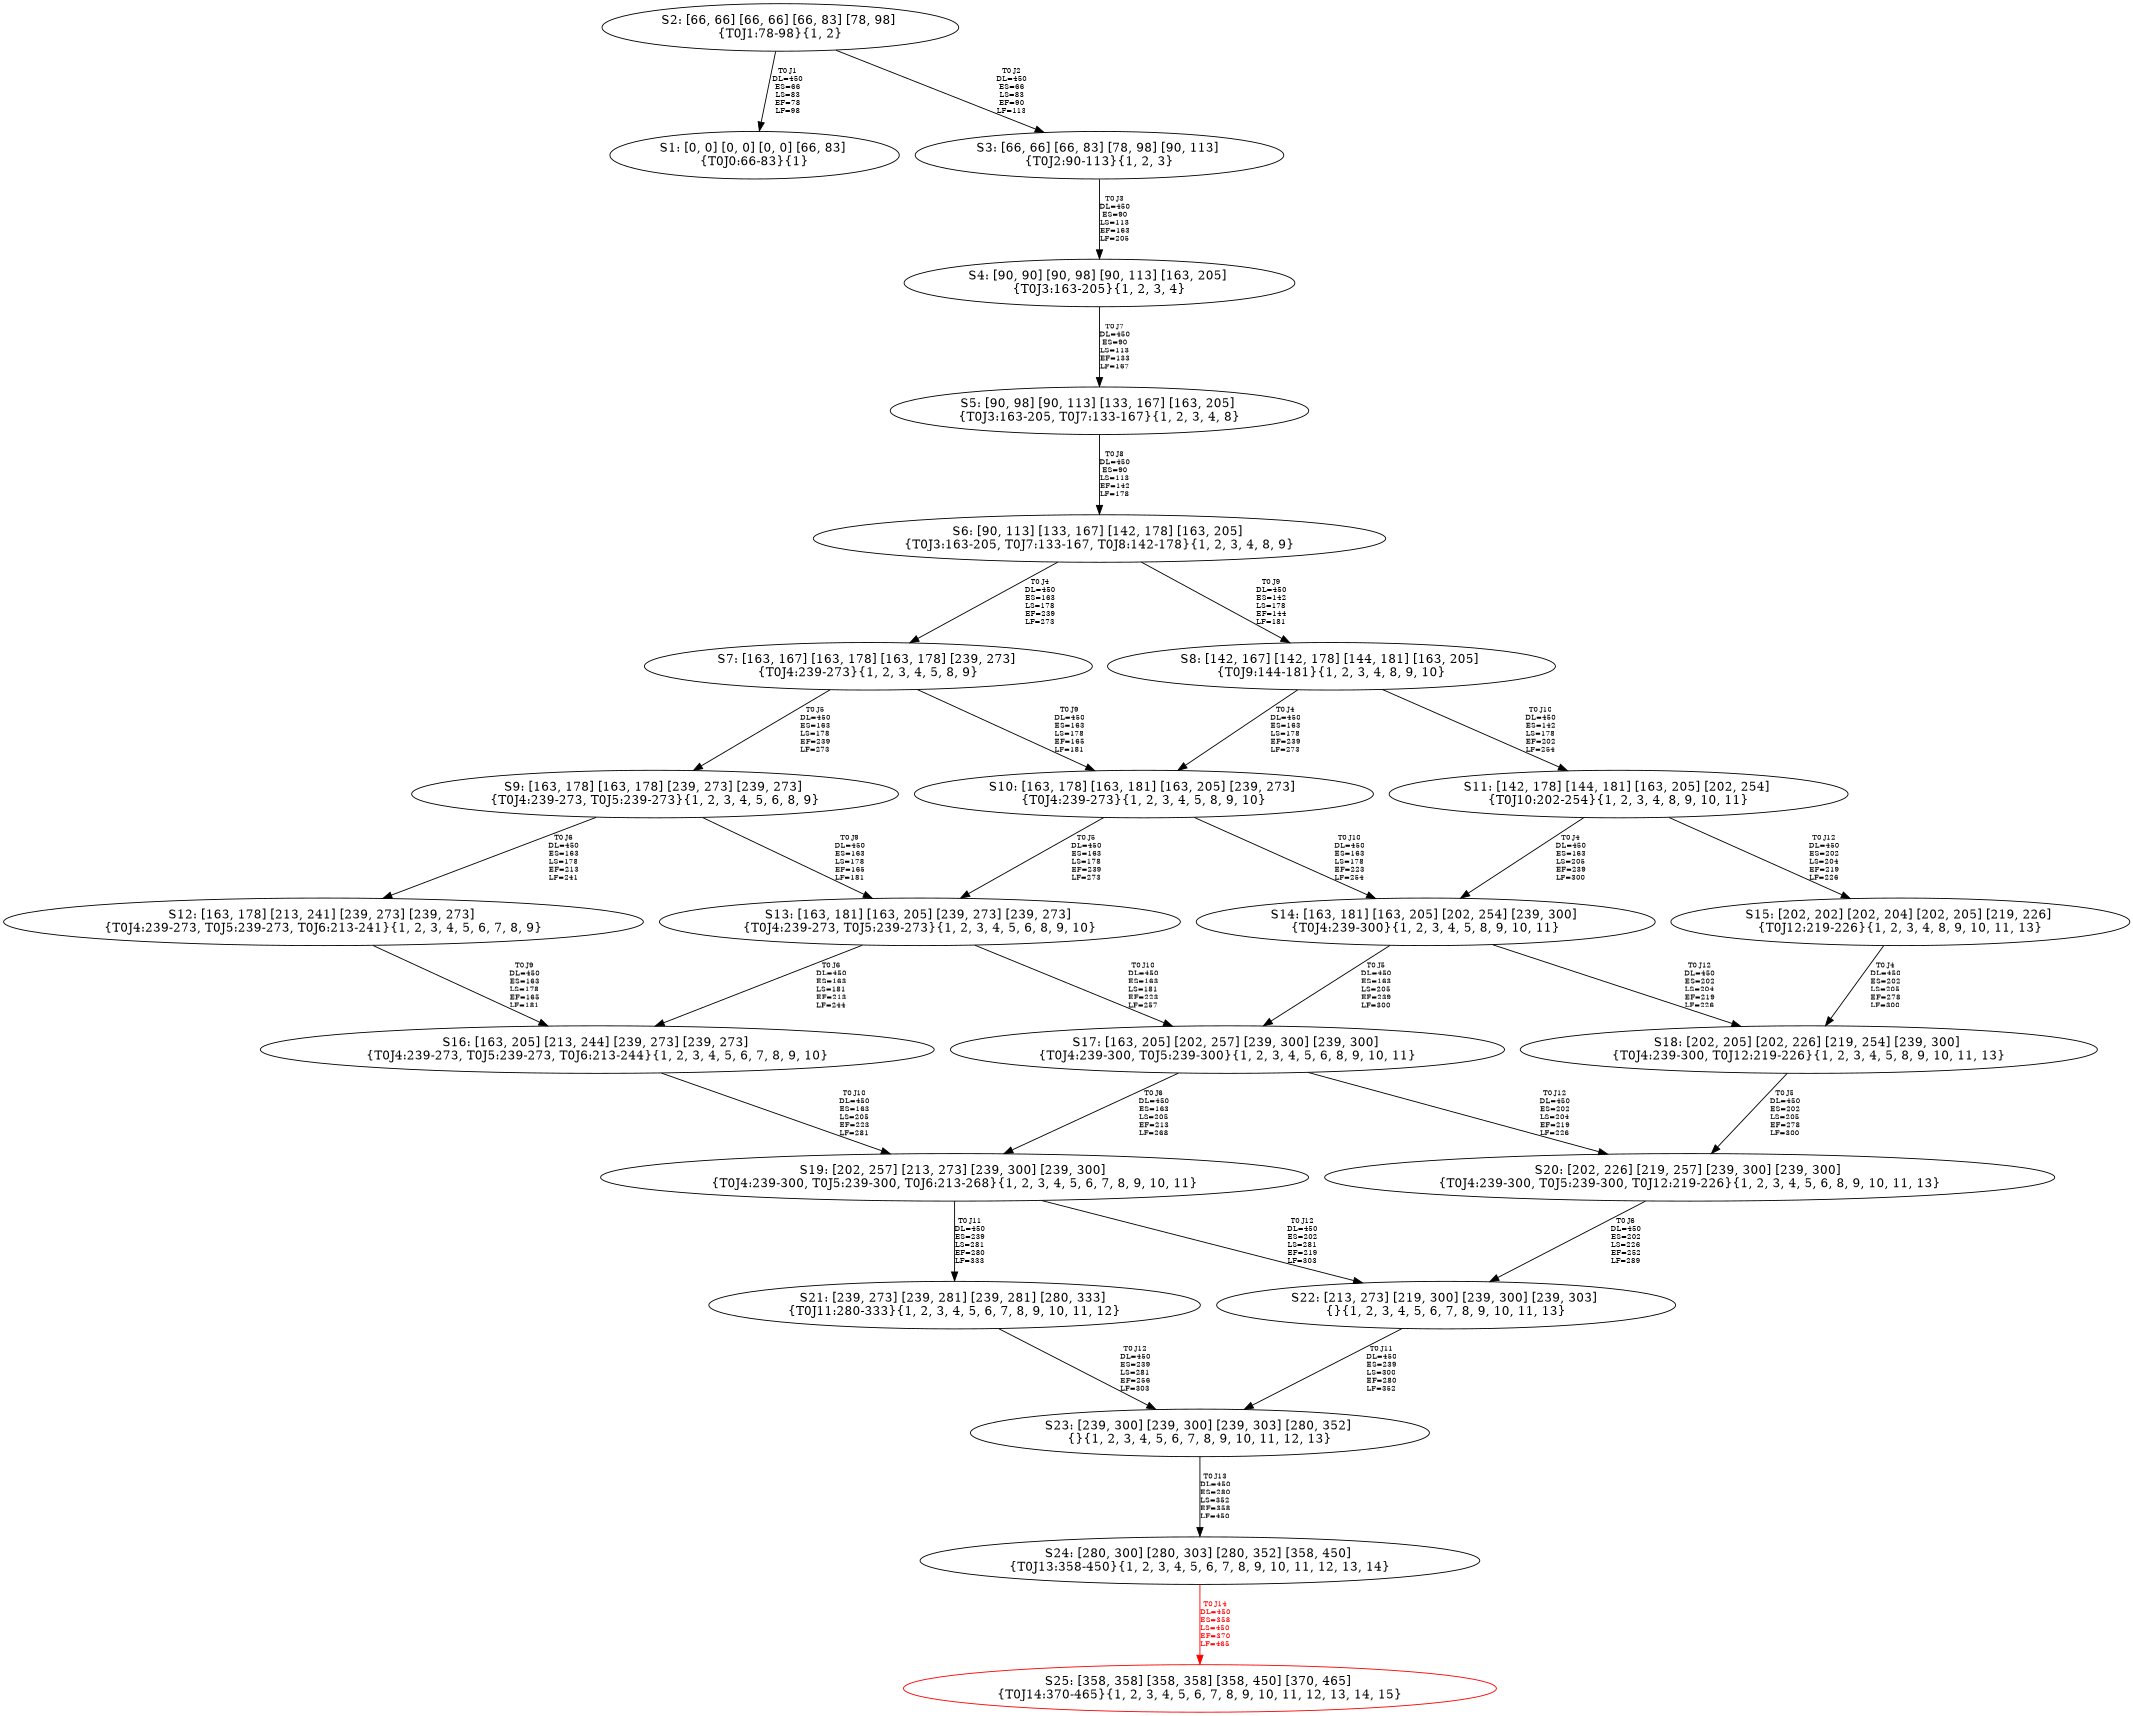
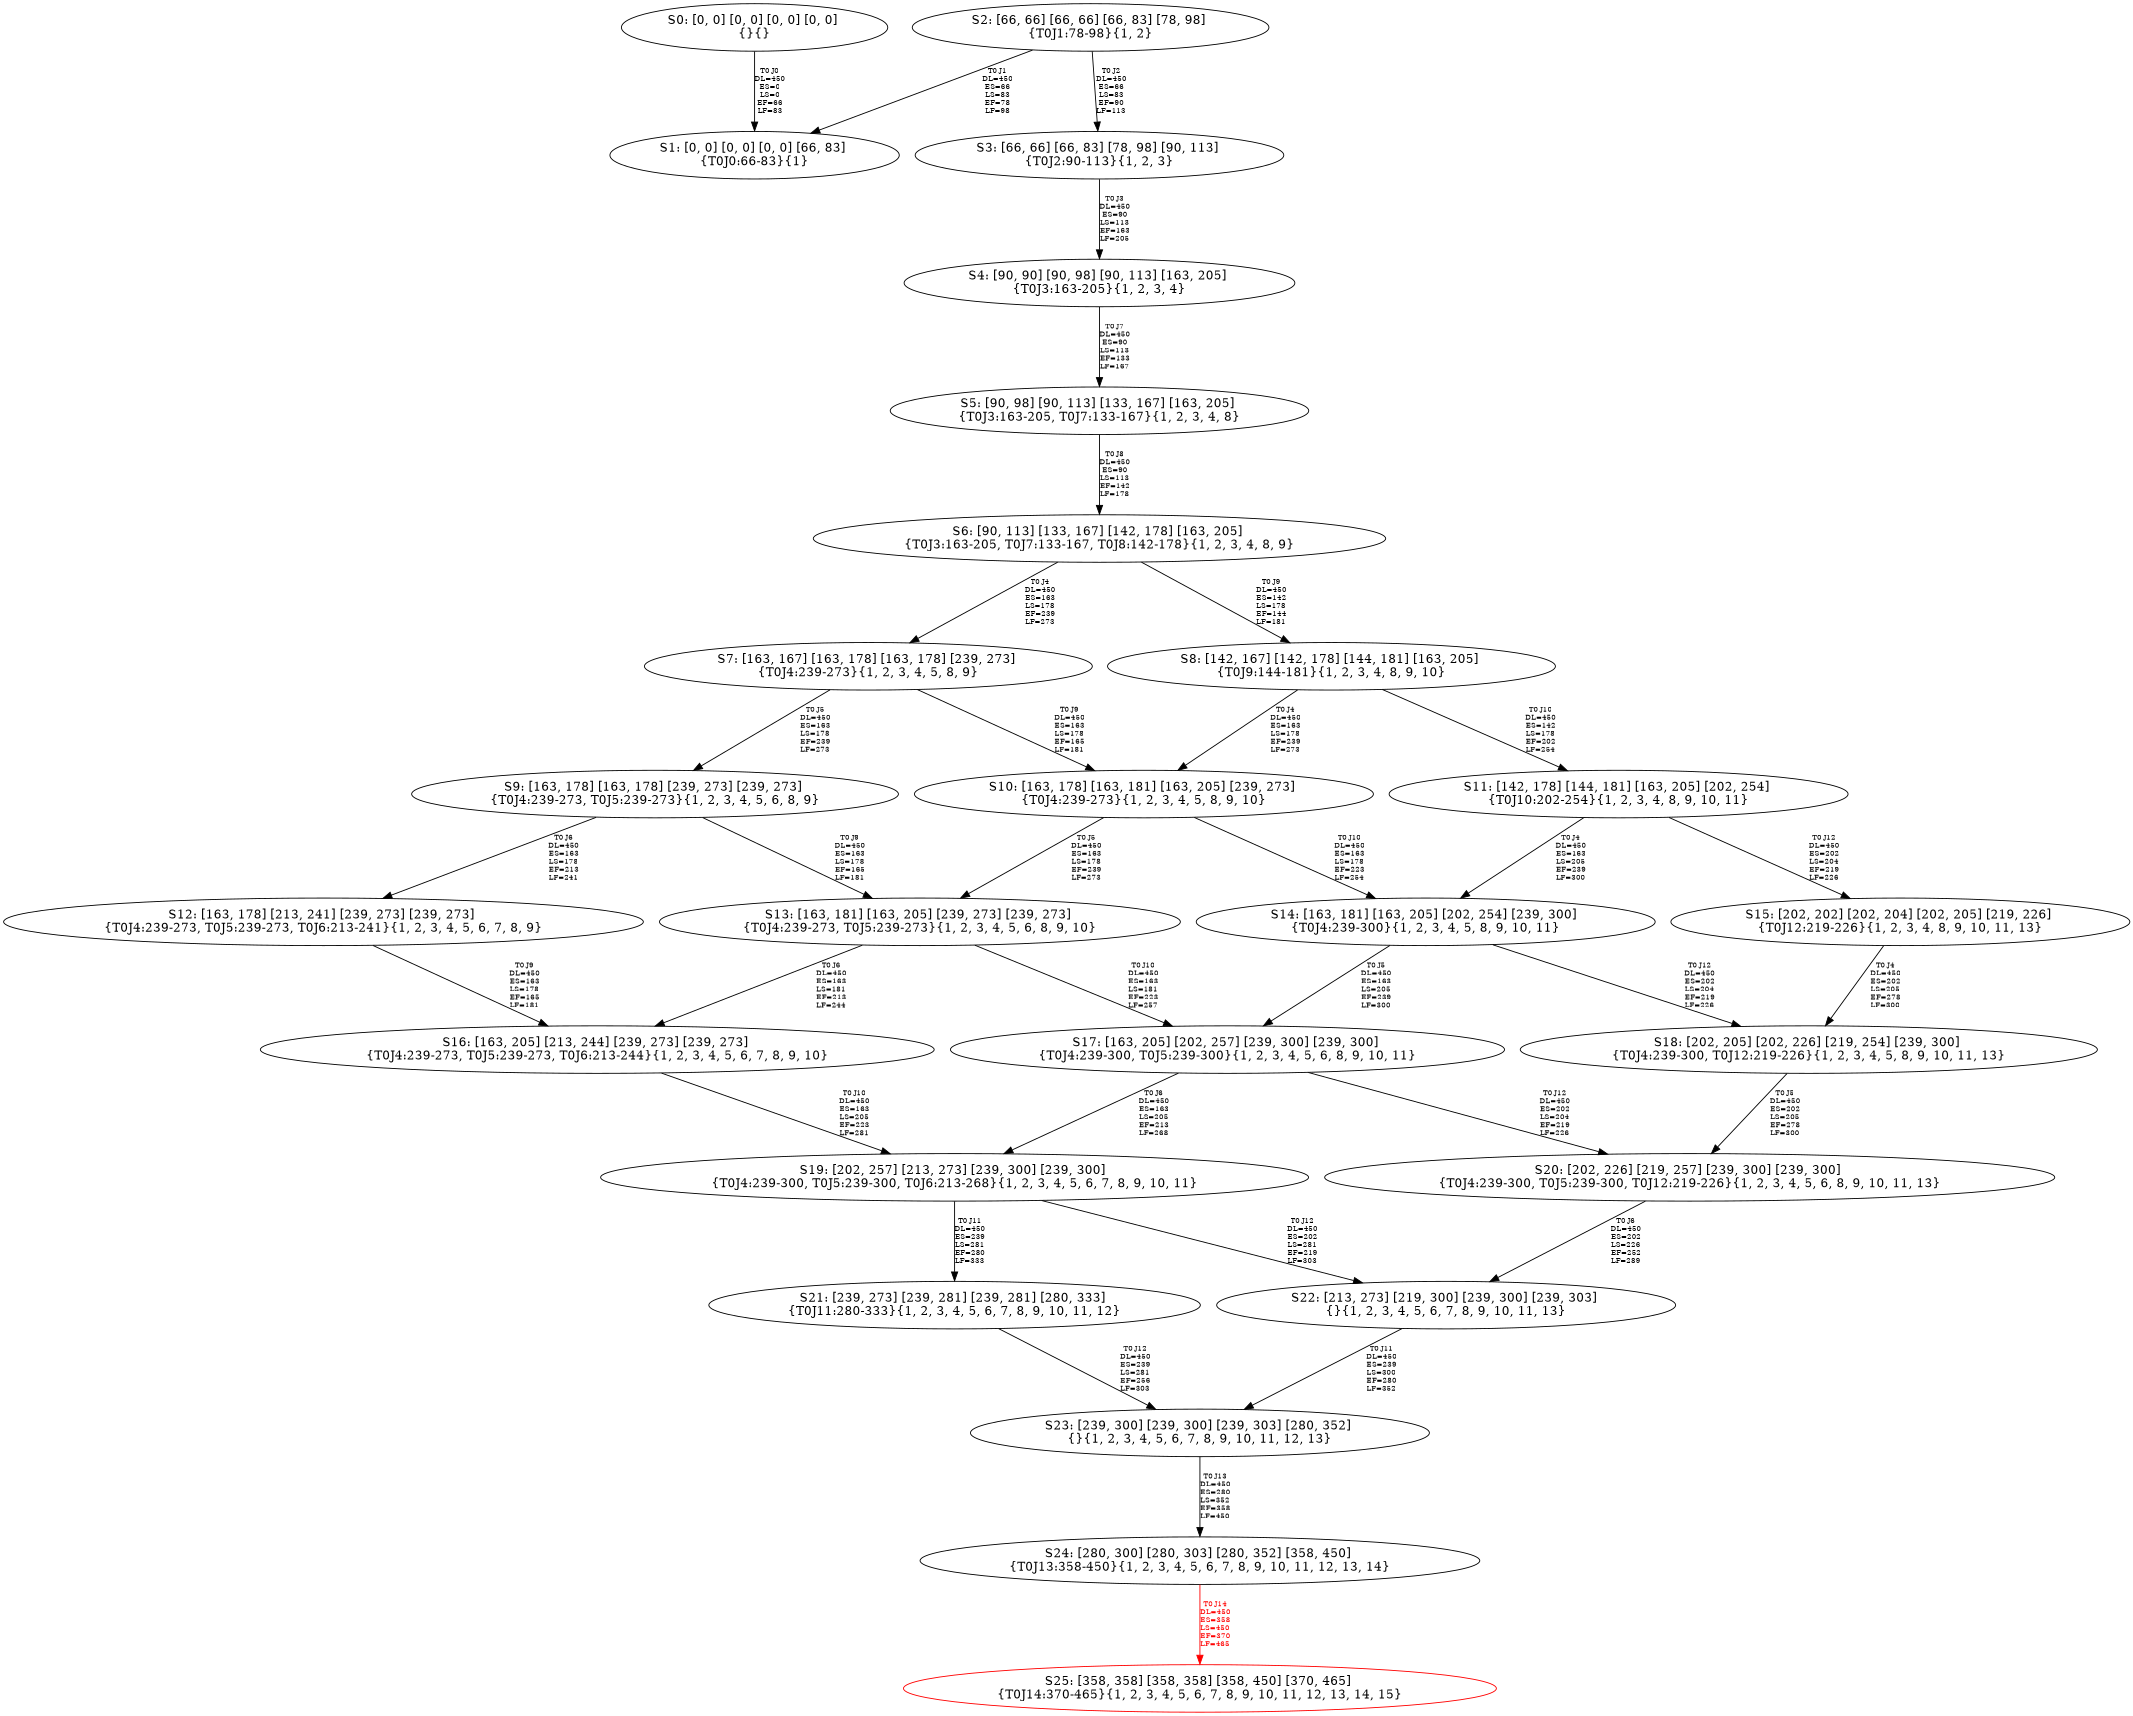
node "S0: [0, 0] [0, 0] [0, 0] [0, 0] {}{}": added
